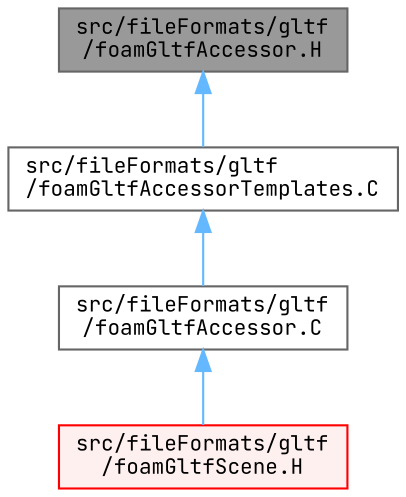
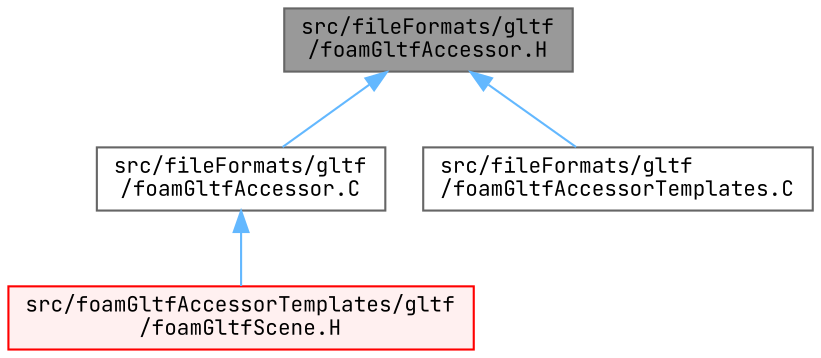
edge "src/fileFormats/gltf /foamGltfAccessor.C" -> "src/fileFormats/gltf /foamGltfAccessorTemplates.C": now "src/fileFormats/gltf /foamGltfAccessor.C" -> "src/fileFormats/gltf /foamGltfAccessor.H"
node "src/fileFormats/gltf /foamGltfScene.H": label "src/fileFormats/gltf /foamGltfScene.H" -> "src/foamGltfAccessorTemplates/gltf /foamGltfScene.H"
